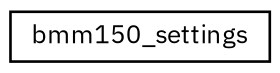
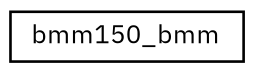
node "bmm150_settings": label "bmm150_settings" -> "bmm150_bmm"
